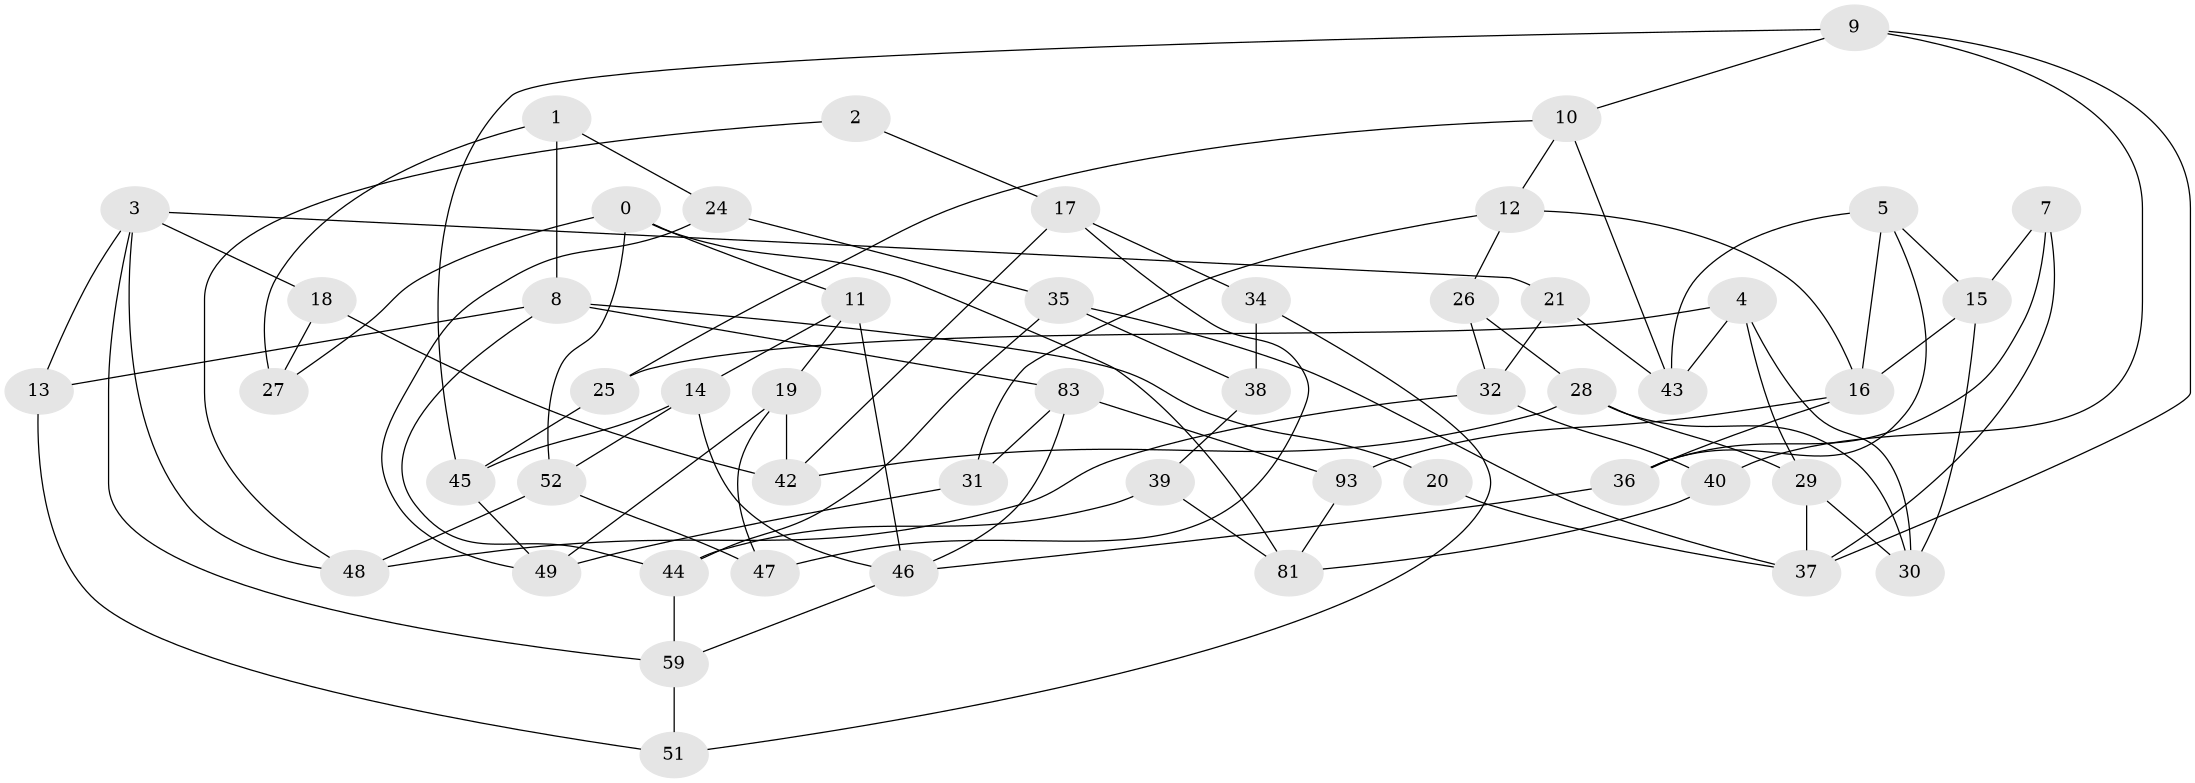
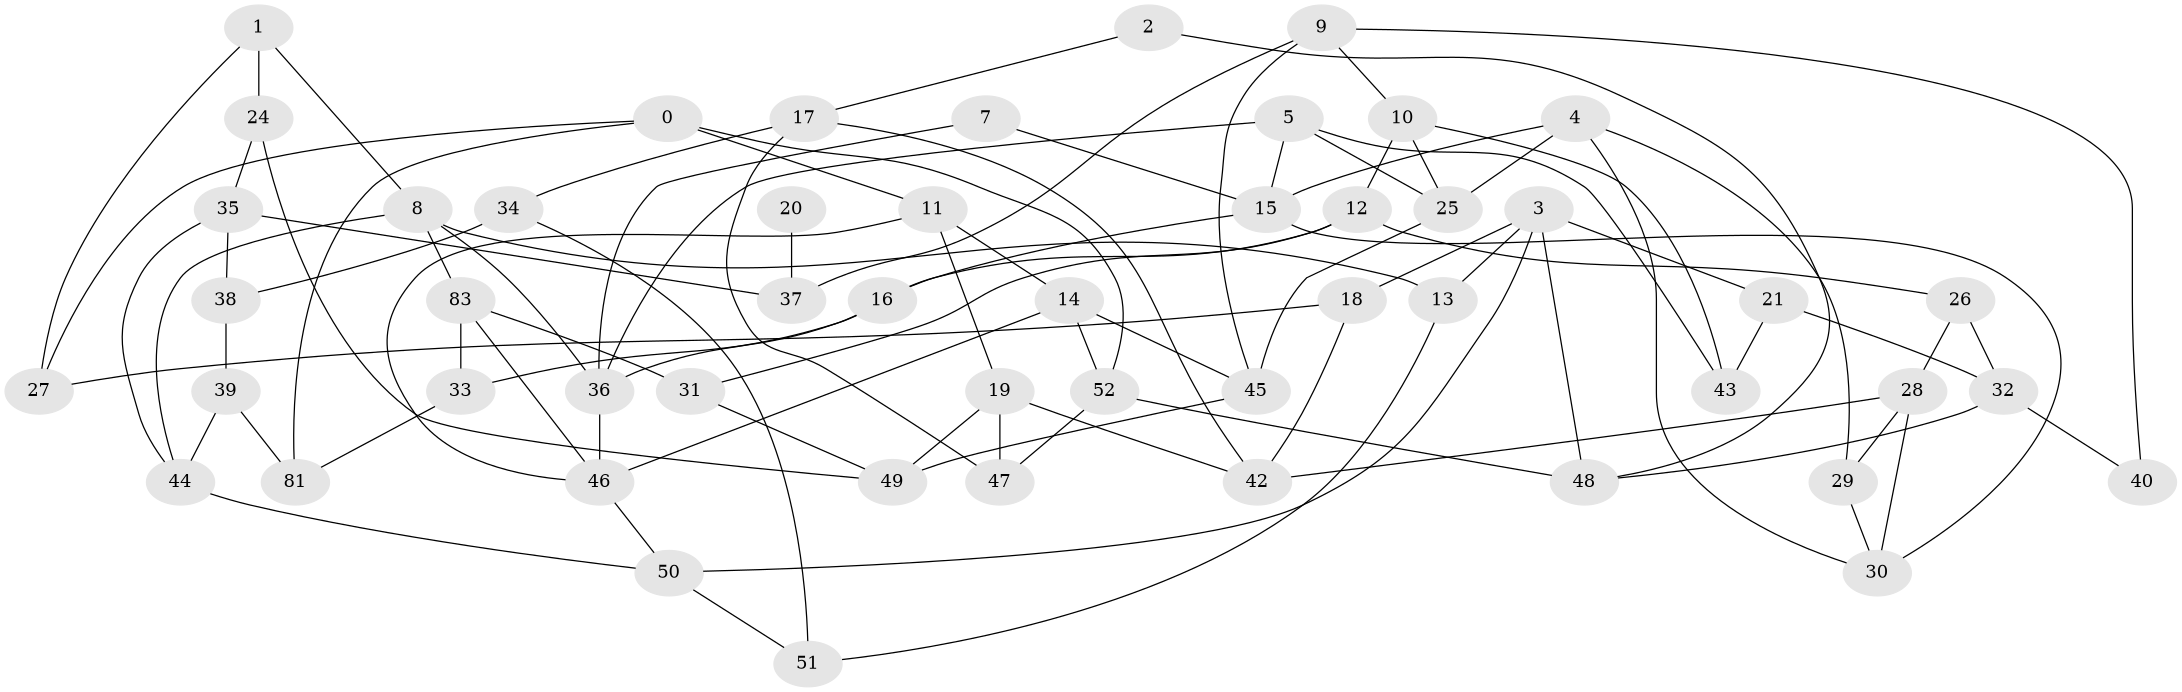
edge "5" -- "16": now "5" -- "25"
edge "8" -- "20": now "8" -- "36"
edge "4" -- "43": now "4" -- "15"
edge "7" -- "37": removed
node "93": label "93" -> "33"
edge "29" -- "37": removed
edge "40" -- "81": removed
node "59": label "59" -> "50"
